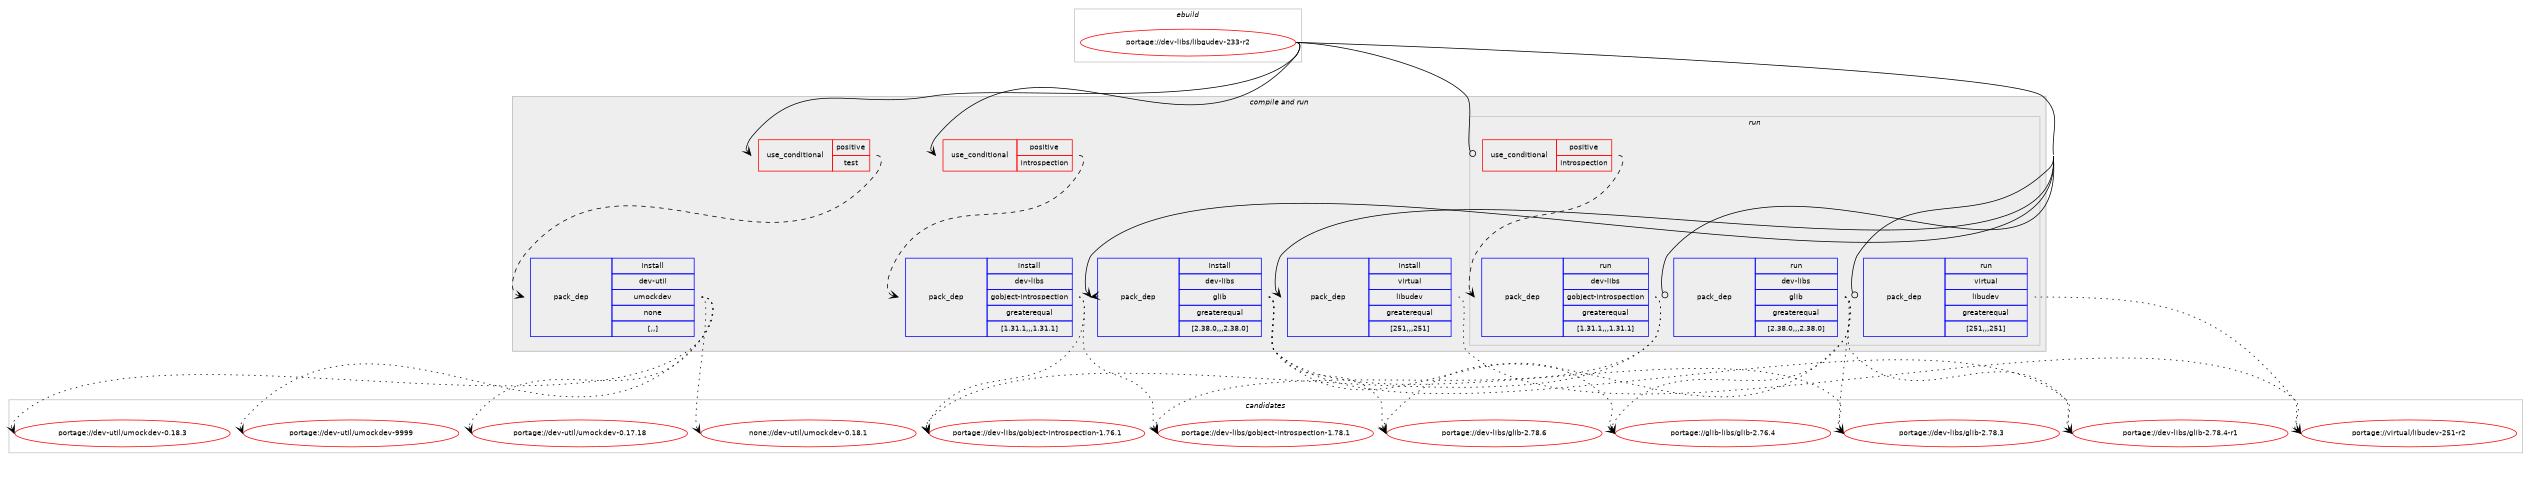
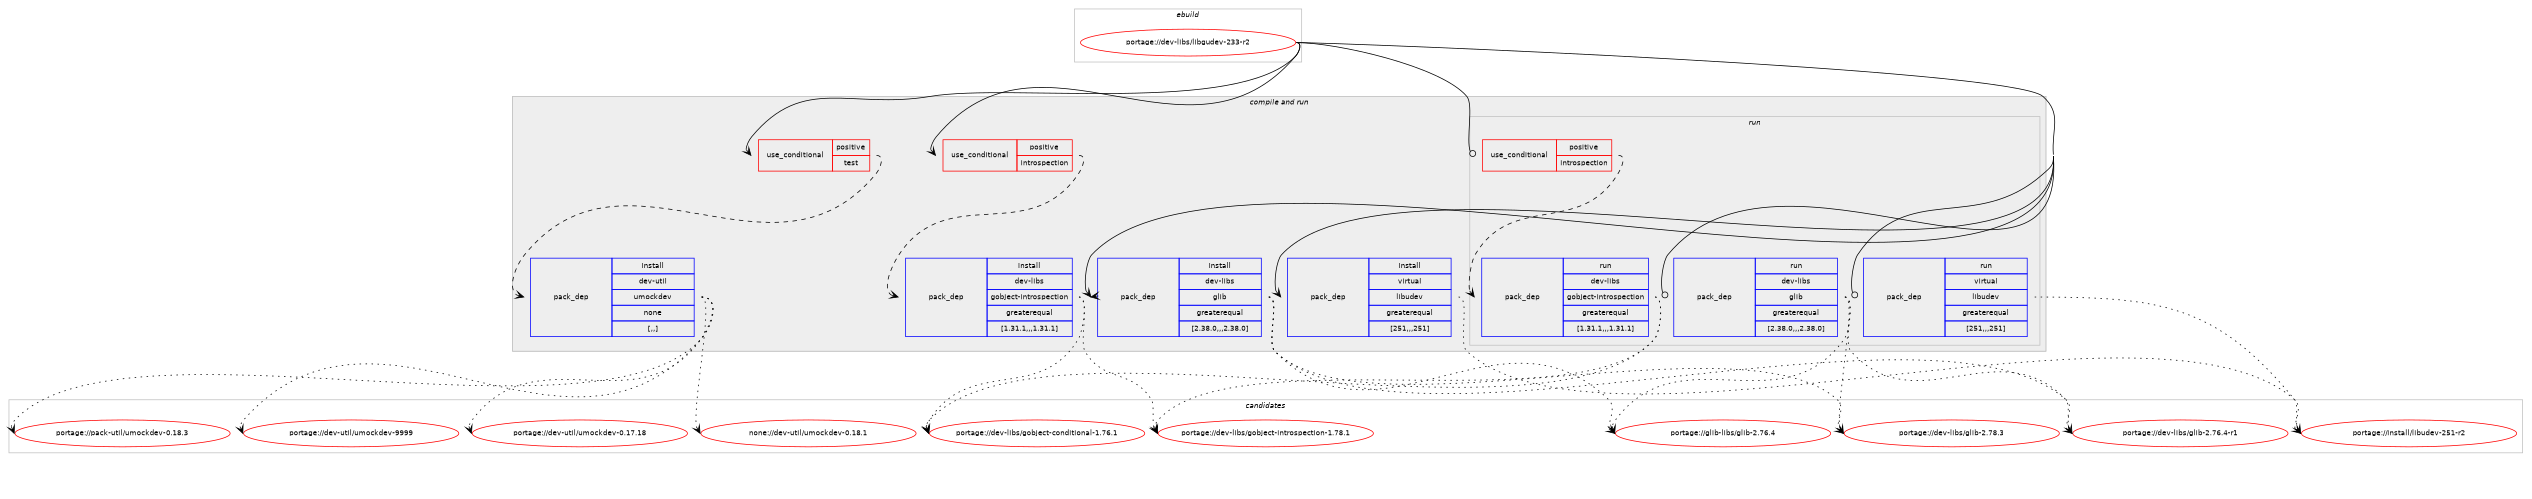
node "portage://dev-util/umockdev-0.18.3": label "portage://dev-util/umockdev-0.18.3" -> "portage://pack-util/umockdev-0.18.3"
node "portage://dev-libs/gobject-introspection-1.76.1": label "portage://dev-libs/gobject-introspection-1.76.1" -> "portage://dev-libs/gobject-conditional-1.76.1"
node "portage://dev-libs/glib-2.78.6": removed
node "portage://dev-libs/glib-2.78.4-r1": label "portage://dev-libs/glib-2.78.4-r1" -> "portage://dev-libs/glib-2.76.4-r1"
node "portage://virtual/libudev-251-r2": label "portage://virtual/libudev-251-r2" -> "portage://install/libudev-251-r2"
